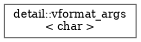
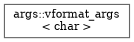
node "detail::vformat_args < char >": label "detail::vformat_args < char >" -> "args::vformat_args < char >"
